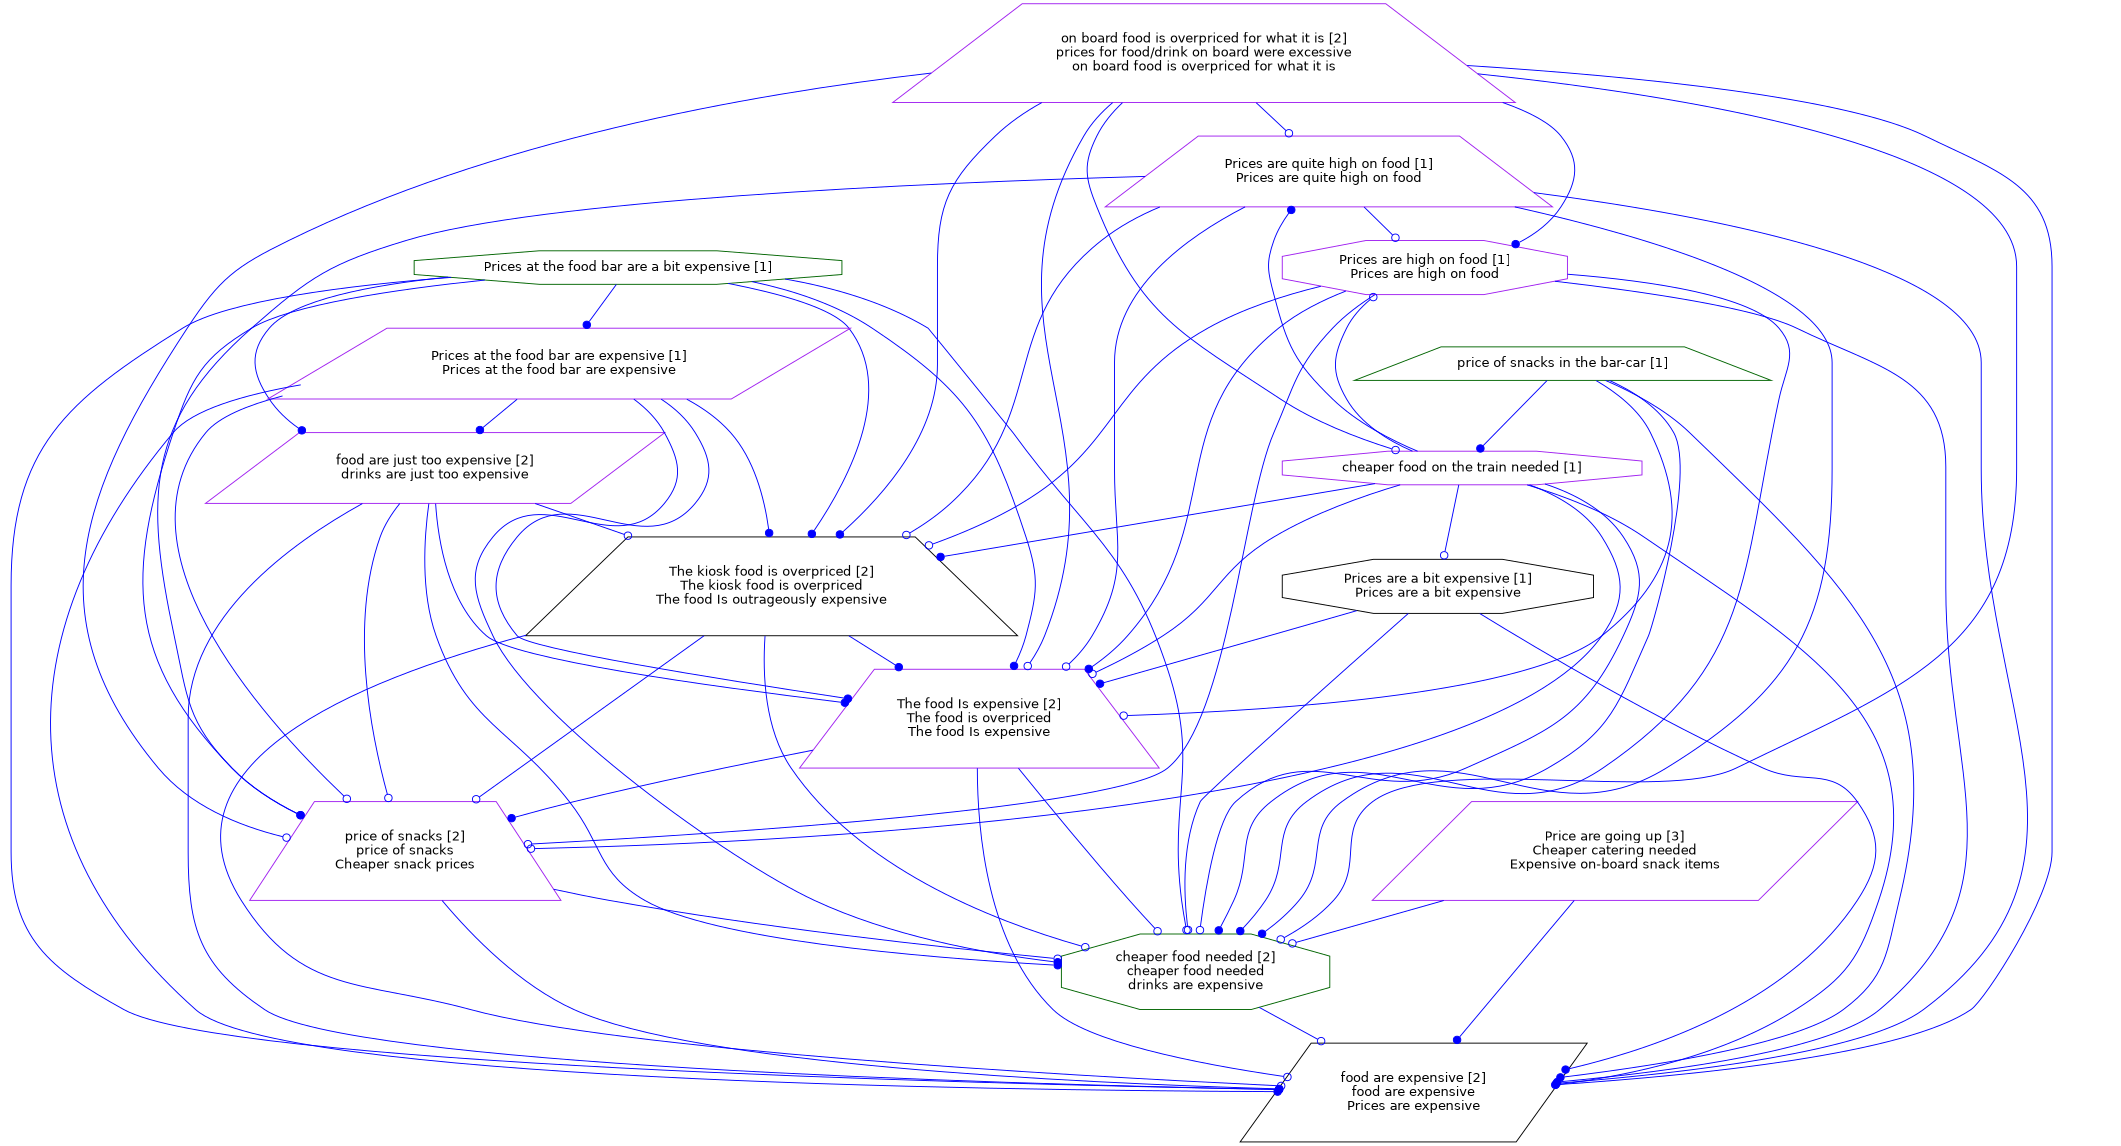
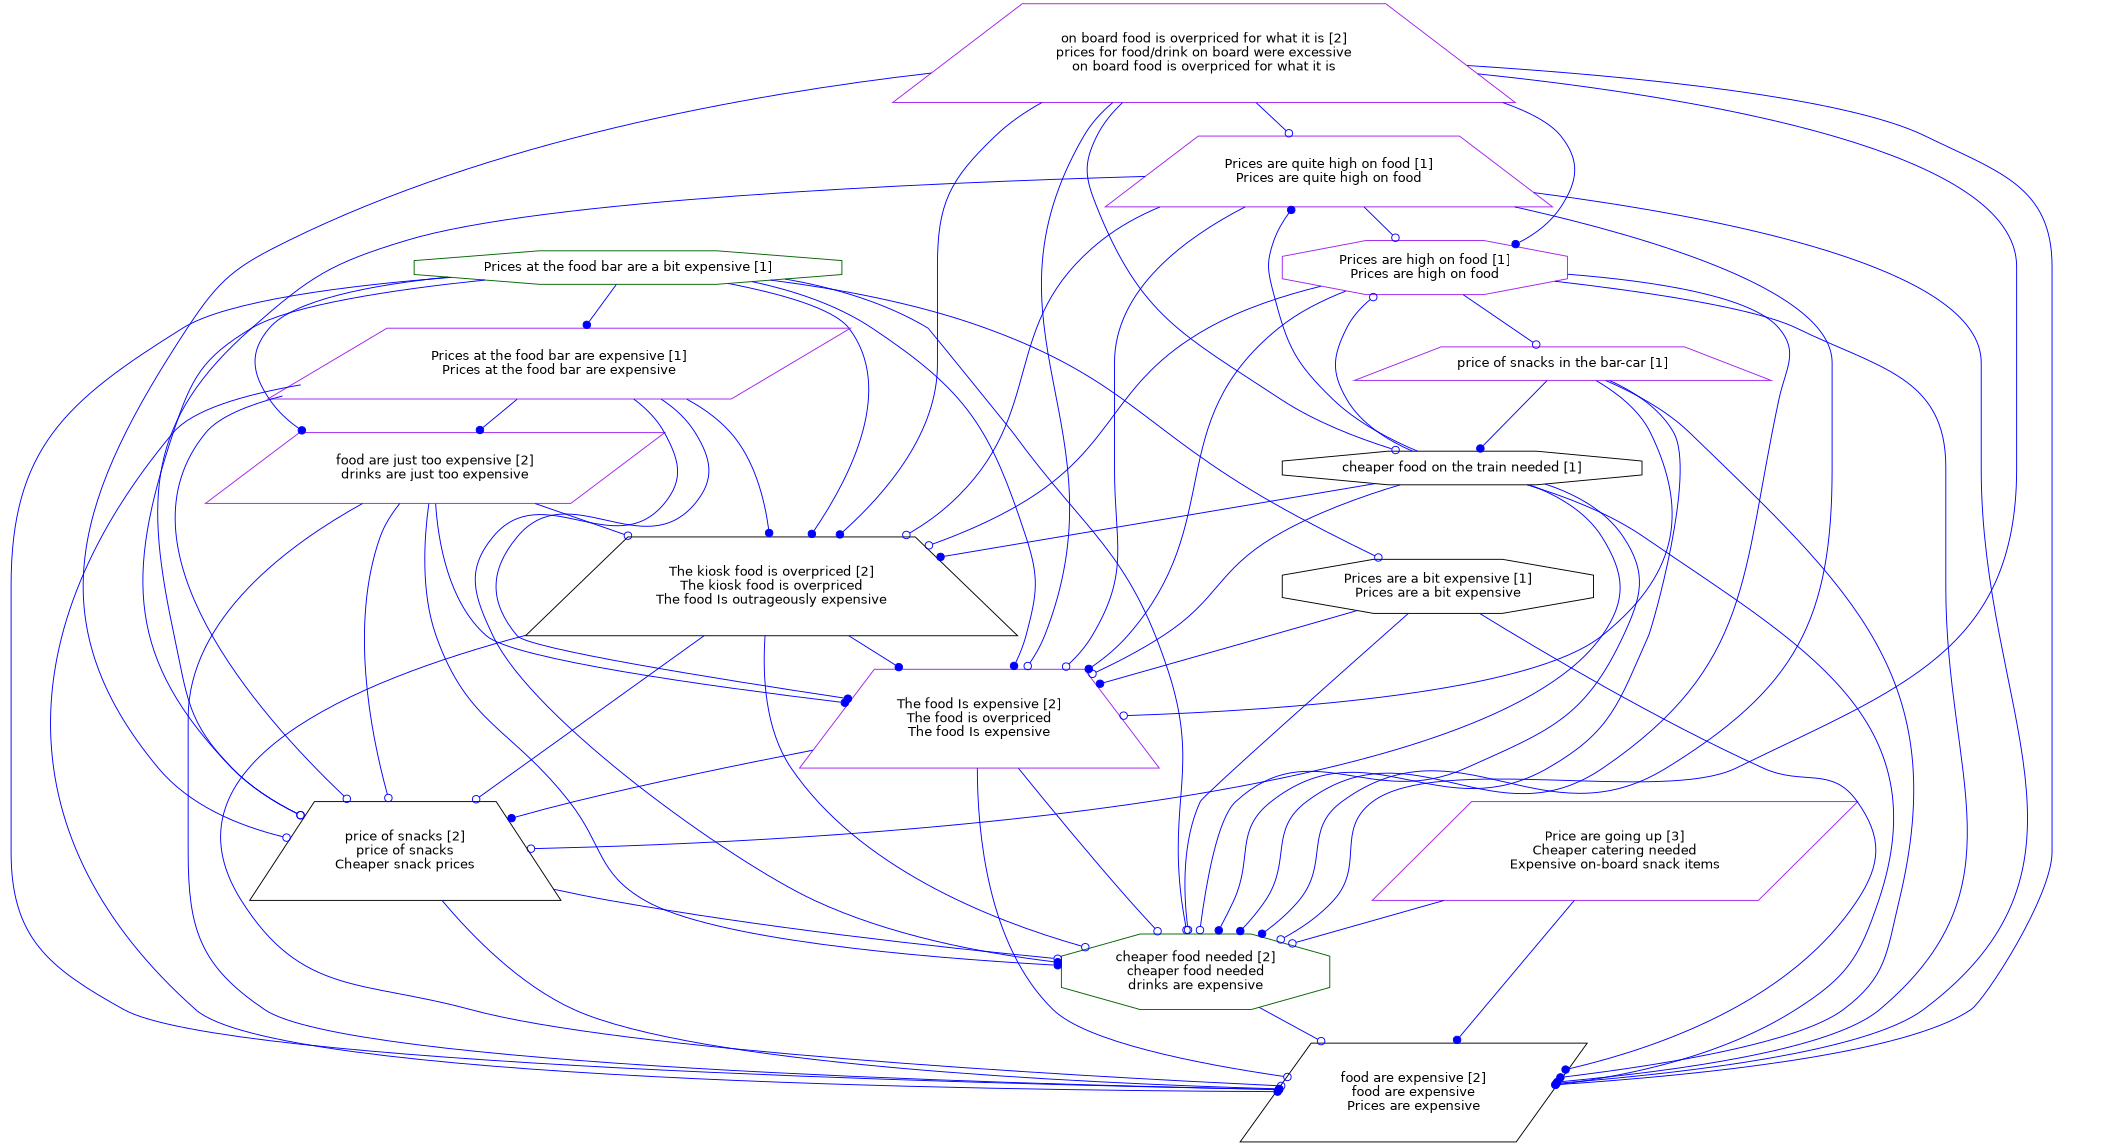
node "price of snacks in the bar-car [1]": color darkgreen -> purple
node "cheaper food on the train needed [1]": color purple -> black
edge "cheaper food on the train needed [1]" -> "Prices are a bit expensive [1] Prices are a bit expensive": now "Prices at the food bar are a bit expensive [1]" -> "Prices are a bit expensive [1] Prices are a bit expensive"
edge "Prices at the food bar are a bit expensive [1]" -> "price of snacks [2] price of snacks Cheaper snack prices": arrowhead dot -> odot
edge "Prices are high on food [1] Prices are high on food" -> "price of snacks [2] price of snacks Cheaper snack prices": now "Prices are high on food [1] Prices are high on food" -> "price of snacks in the bar-car [1]"
node "price of snacks [2] price of snacks Cheaper snack prices": color purple -> black
